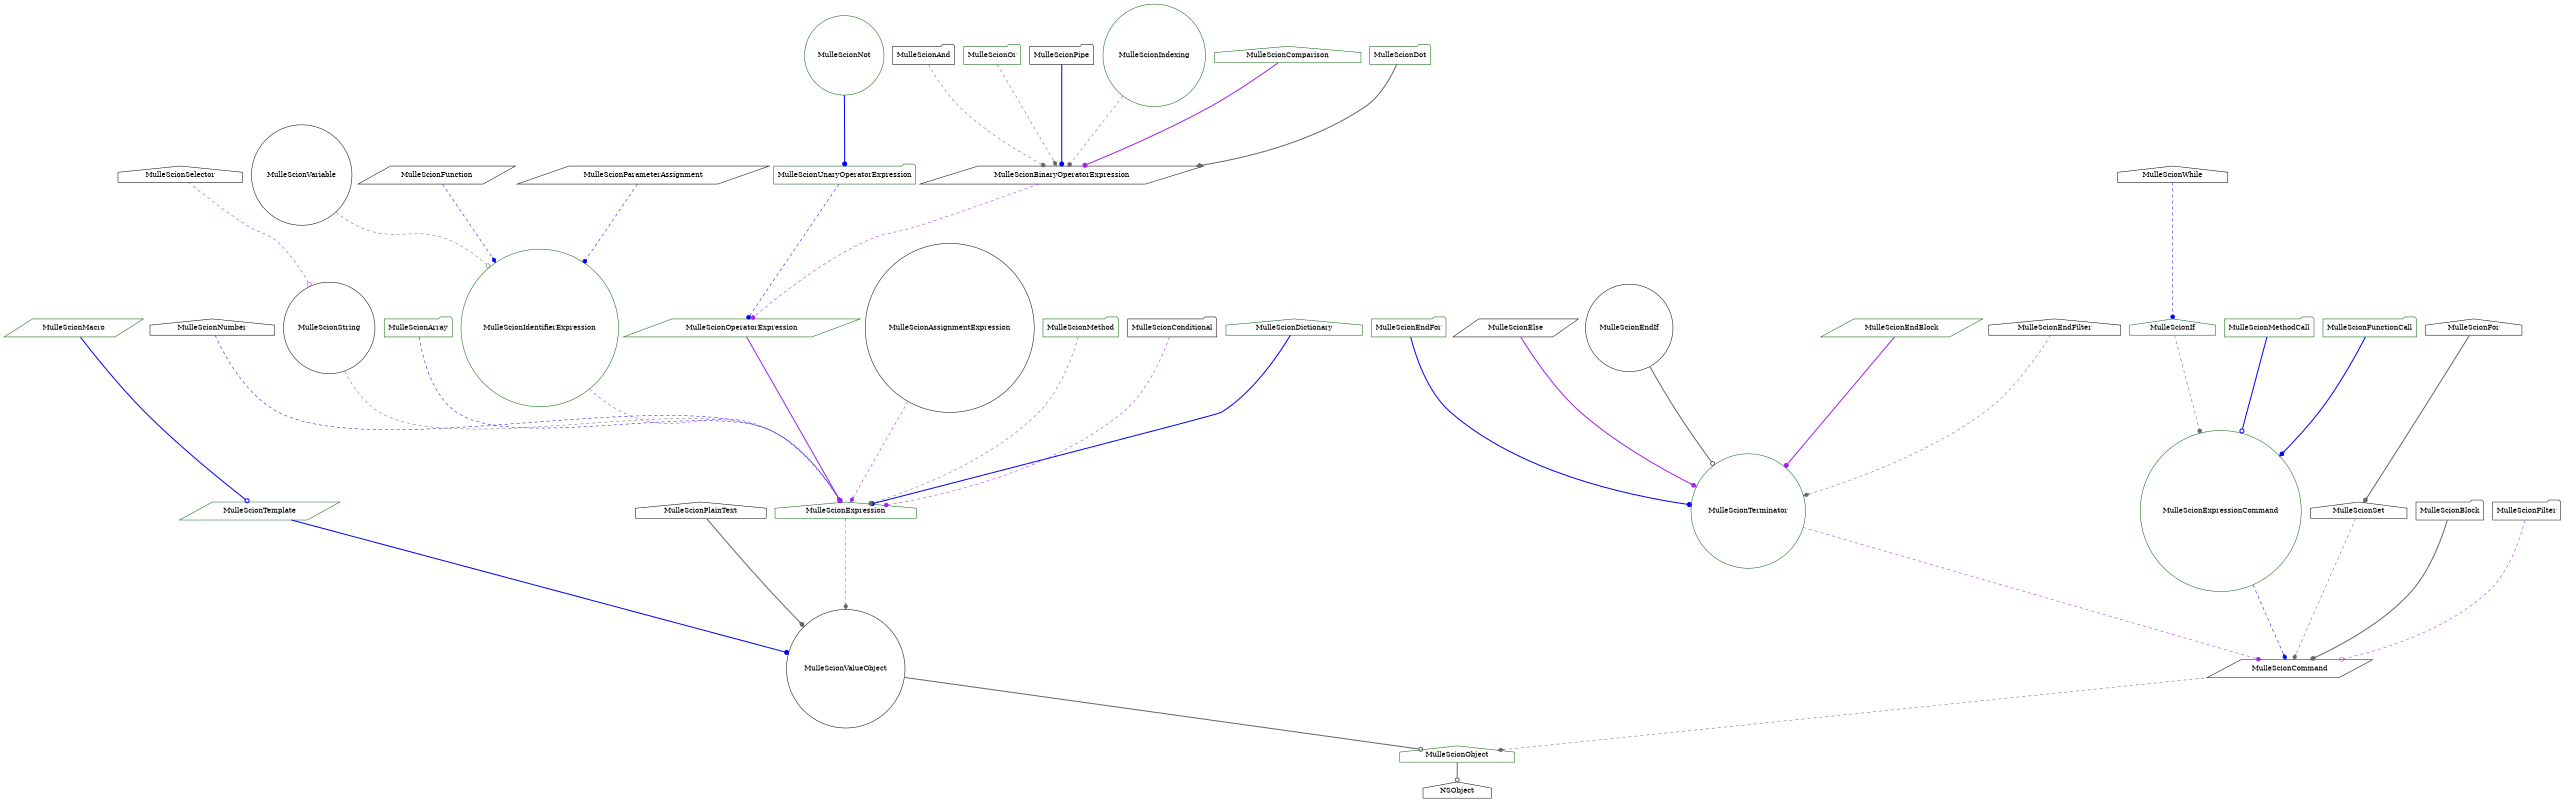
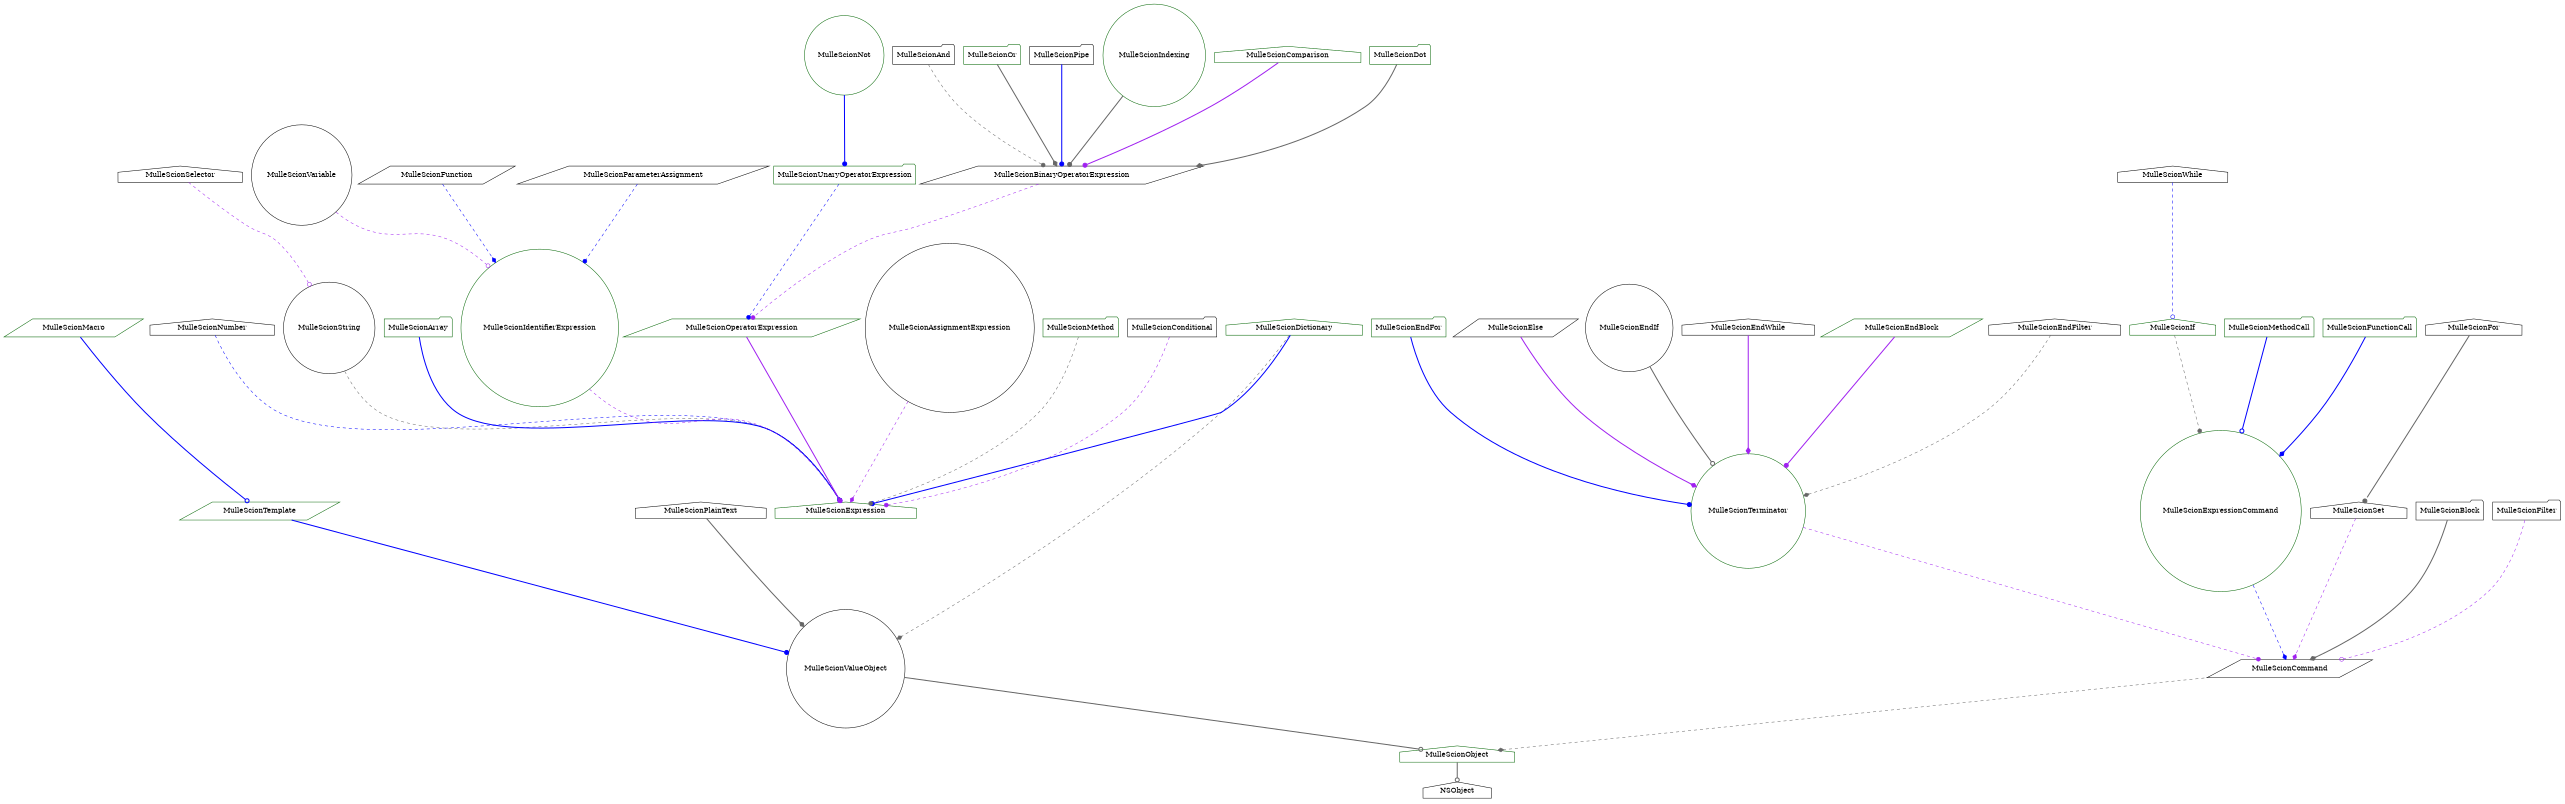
edge "MulleScionOr" -> "MulleScionBinaryOperatorExpression": style dashed -> bold
edge "MulleScionIndexing" -> "MulleScionBinaryOperatorExpression": style dashed -> bold
edge "MulleScionVariable" -> "MulleScionIdentifierExpression": color gray40 -> purple
edge "MulleScionWhile" -> "MulleScionIf": arrowhead dot -> odot
node "MulleScionEndWhile": added
edge "MulleScionFor" -> "MulleScionSet": arrowhead diamond -> dot
edge "MulleScionArray" -> "MulleScionExpression": style dashed -> bold
edge "MulleScionExpression" -> "MulleScionValueObject": now "MulleScionDictionary" -> "MulleScionValueObject"
edge "MulleScionSet" -> "MulleScionCommand": color gray40 -> purple
